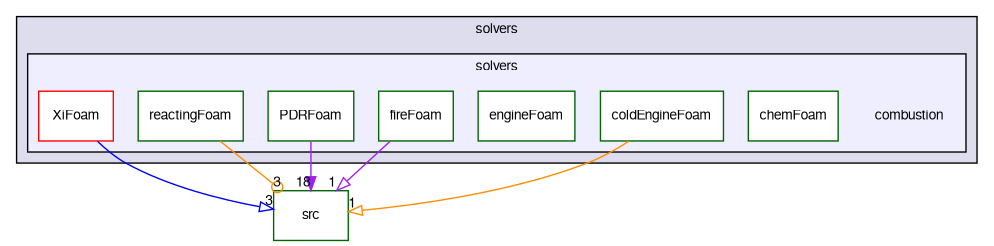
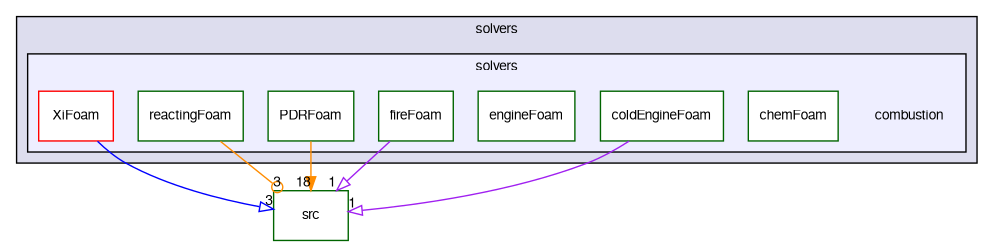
edge "PDRFoam" -> "src": color purple -> darkorange
edge "coldEngineFoam" -> "src": color darkorange -> purple
